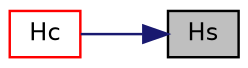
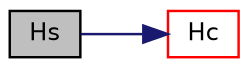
edge "Hc" -> "Hs": reversed
